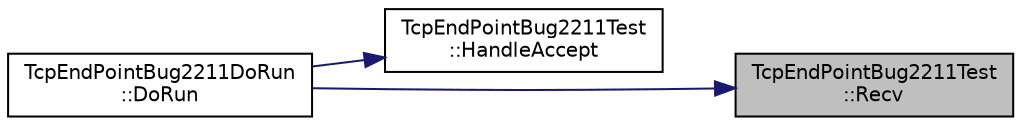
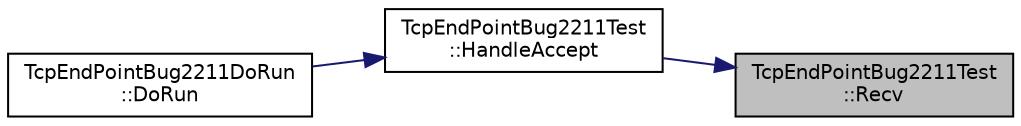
edge "TcpEndPointBug2211DoRun ::DoRun" -> "TcpEndPointBug2211Test ::Recv": now "TcpEndPointBug2211Test ::HandleAccept" -> "TcpEndPointBug2211Test ::Recv"
